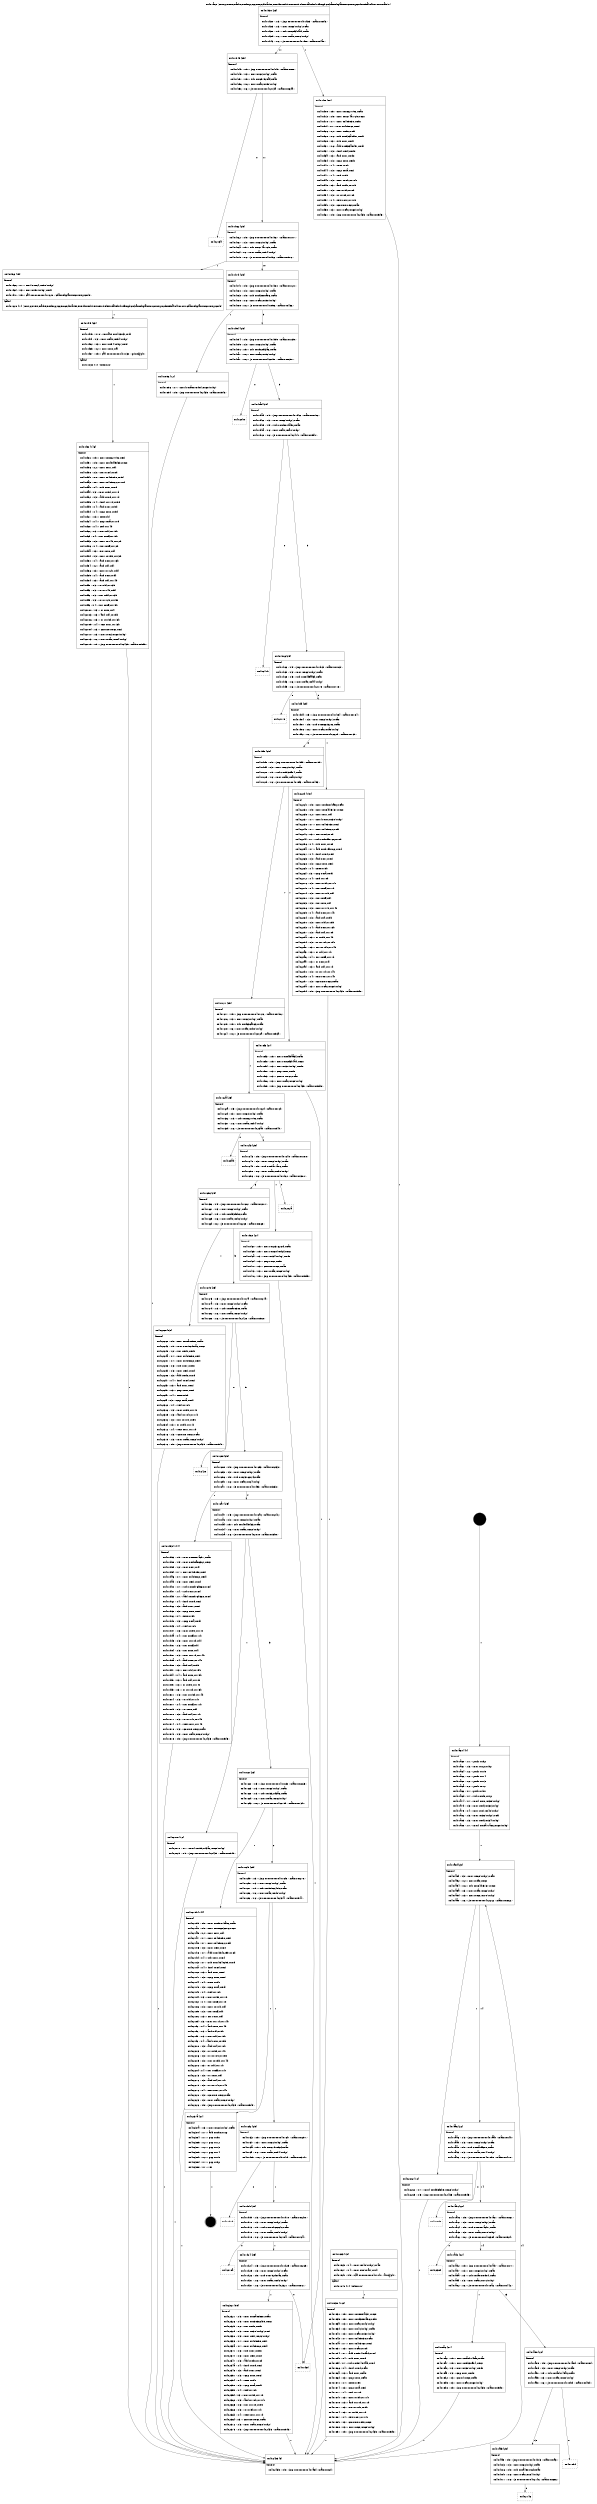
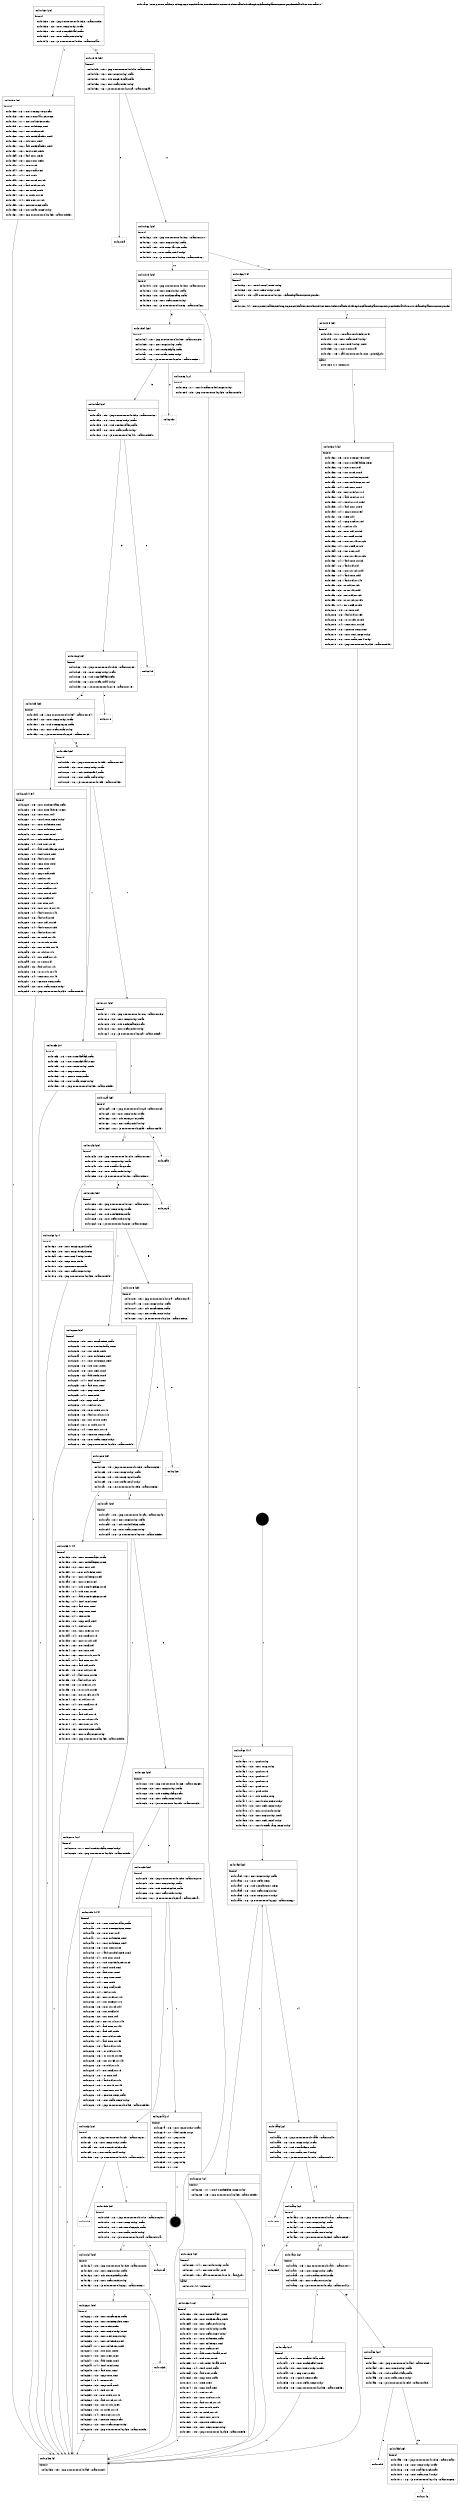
edge "0x401ef3 [27]" -> "0x401d3d": now "0x401ef3 [27]" -> "0x402435 [5]"
